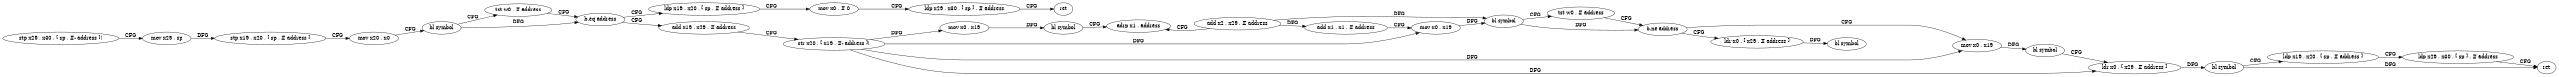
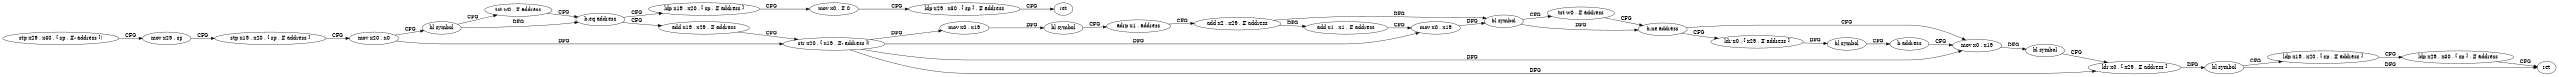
edge "add x2 , x29 , # address" -> "adrp x1 , address": reversed
edge "mov x29 , sp" -> "stp x19 , x20 , [ sp , # address ]": label "DFG" -> "CFG"
edge "mov x20 , x0" -> "str x20 , [ x19 , #- address ]!": added, label "DFG"
node "b address": added
